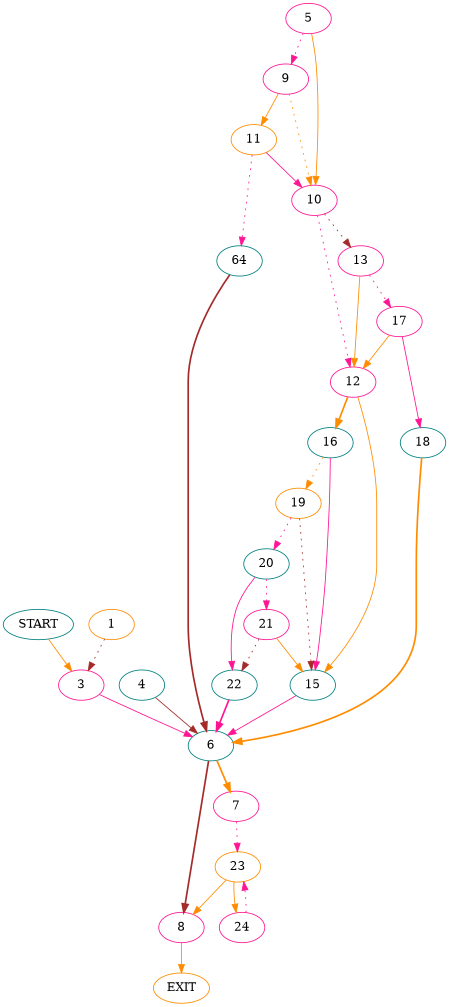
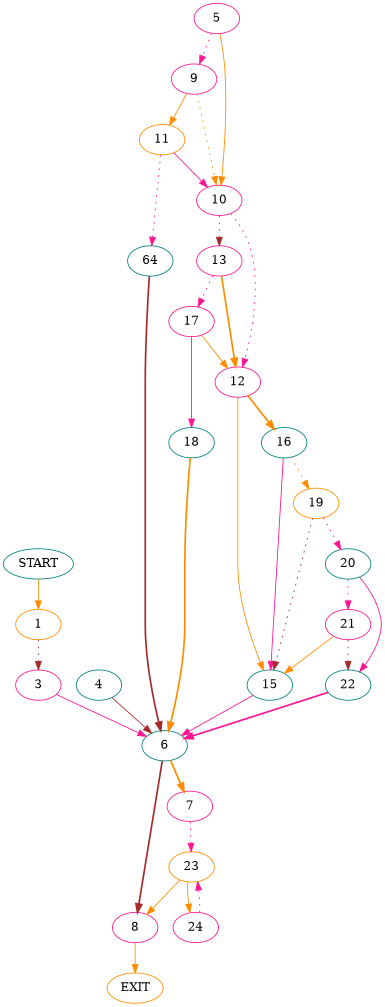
edge "13" -> "12": style solid -> bold
edge "START" -> "3": now "START" -> "1"
